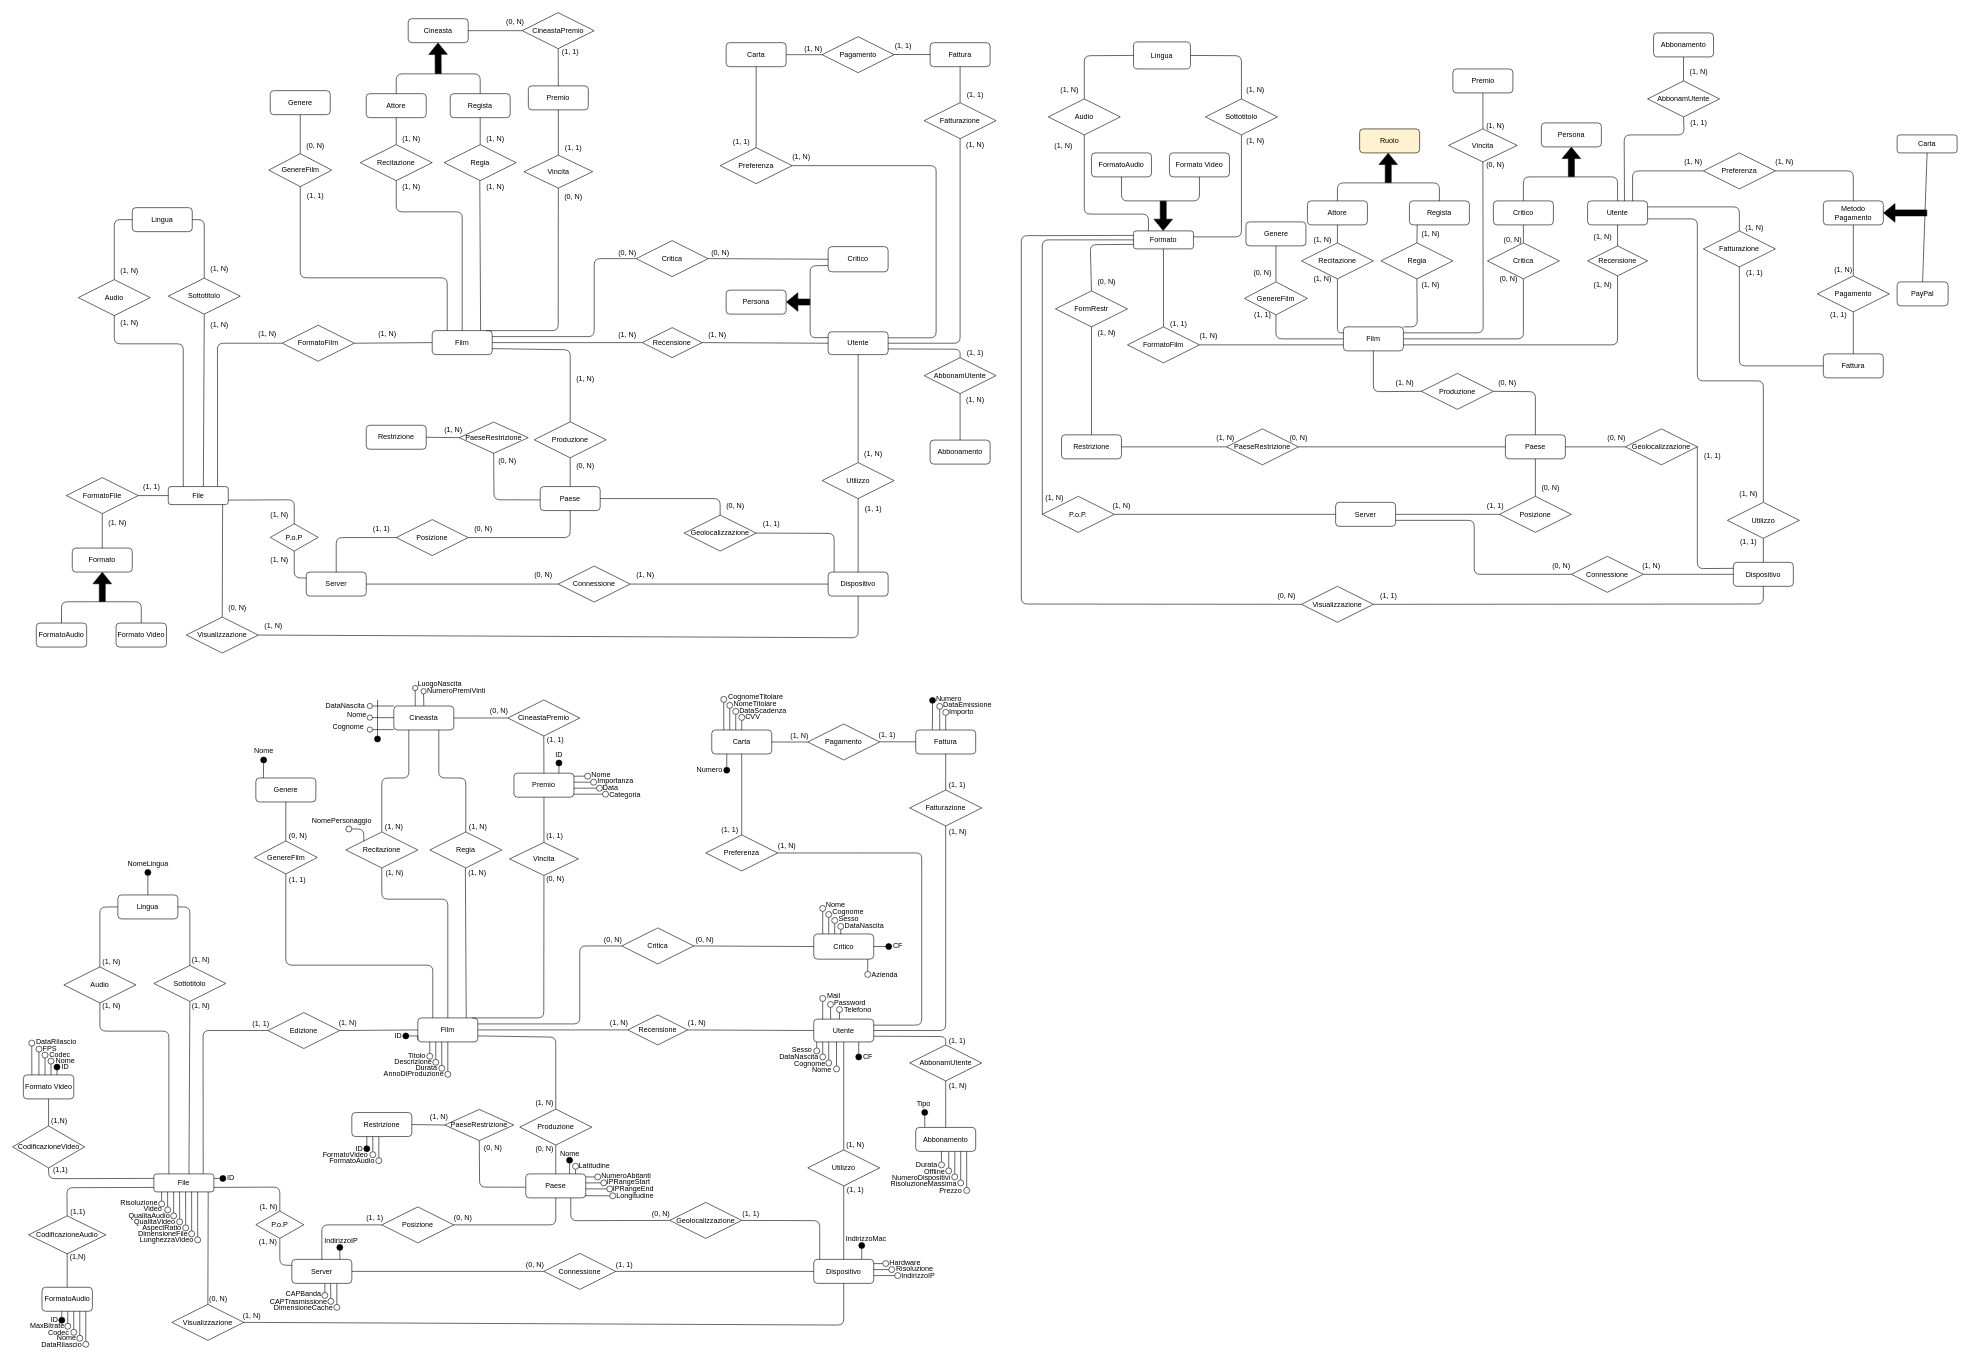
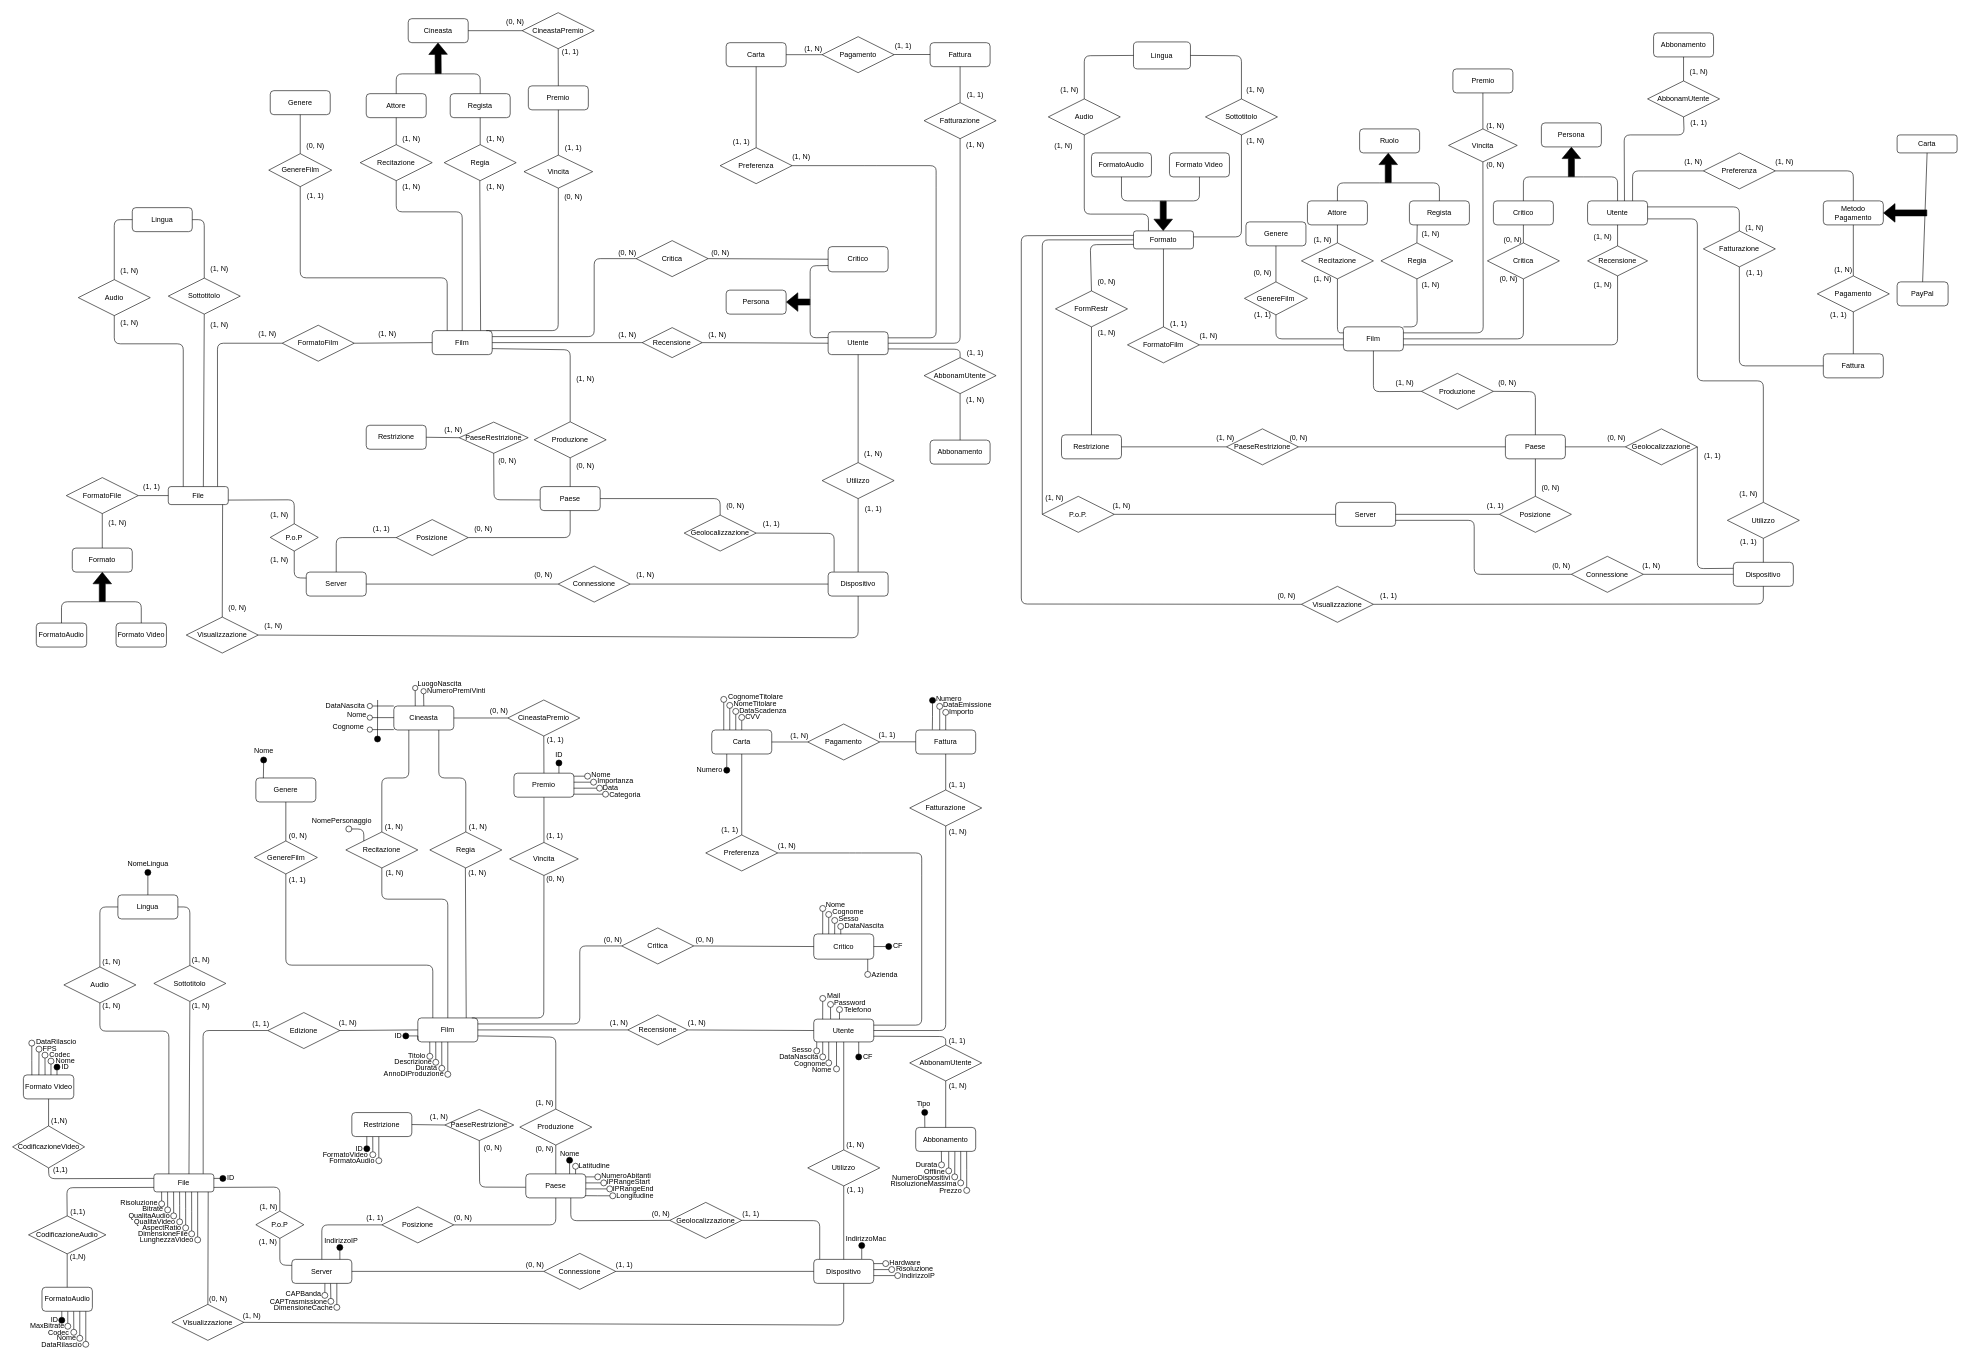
node "Ruolo": fillcolor #fff2cc -> #ffffff
node "Video": label "Video" -> "Bitrate"
